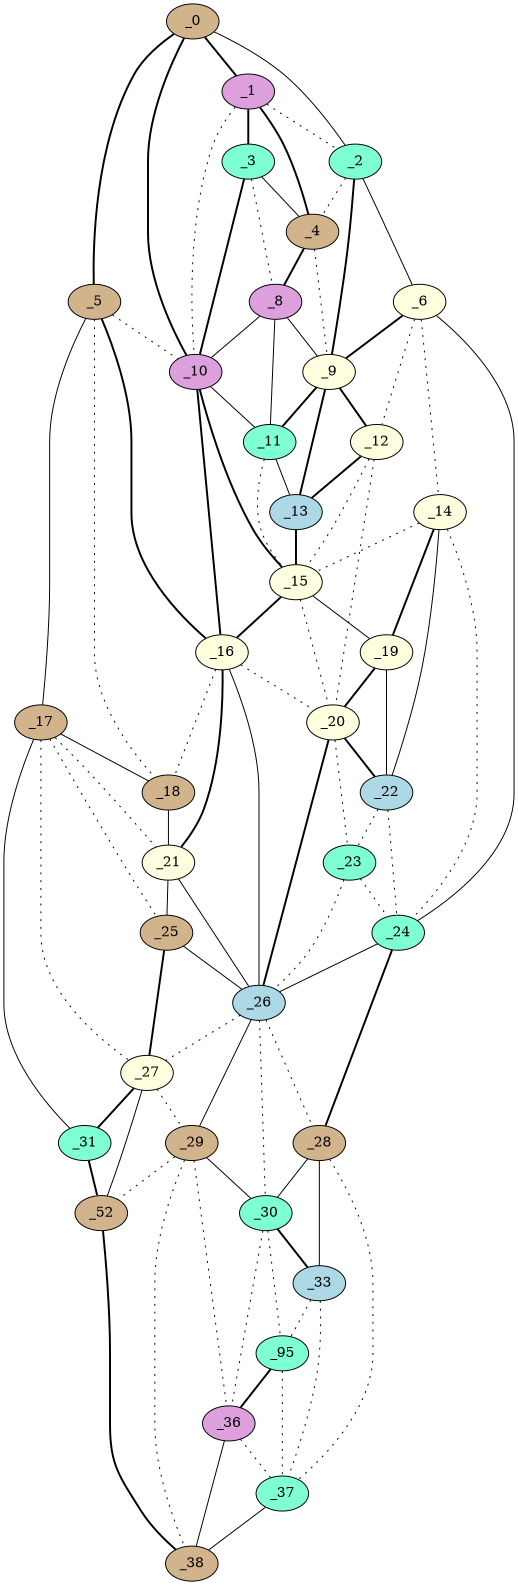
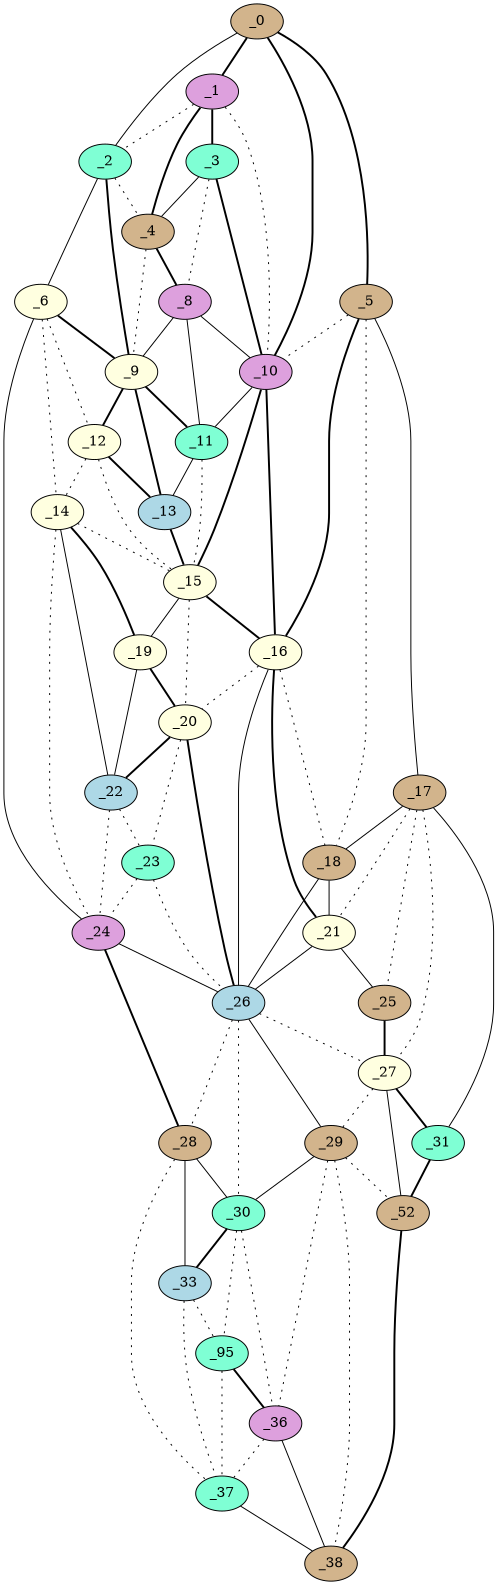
edge "_12" -- "_20": now "_12" -- "_14"
node "_24": fillcolor aquamarine -> plum
edge "_25" -- "_26": now "_18" -- "_26"
